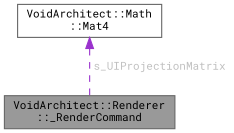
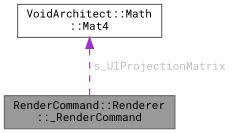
node "VoidArchitect::Renderer ::_RenderCommand": label "VoidArchitect::Renderer ::_RenderCommand" -> "RenderCommand::Renderer ::_RenderCommand"
